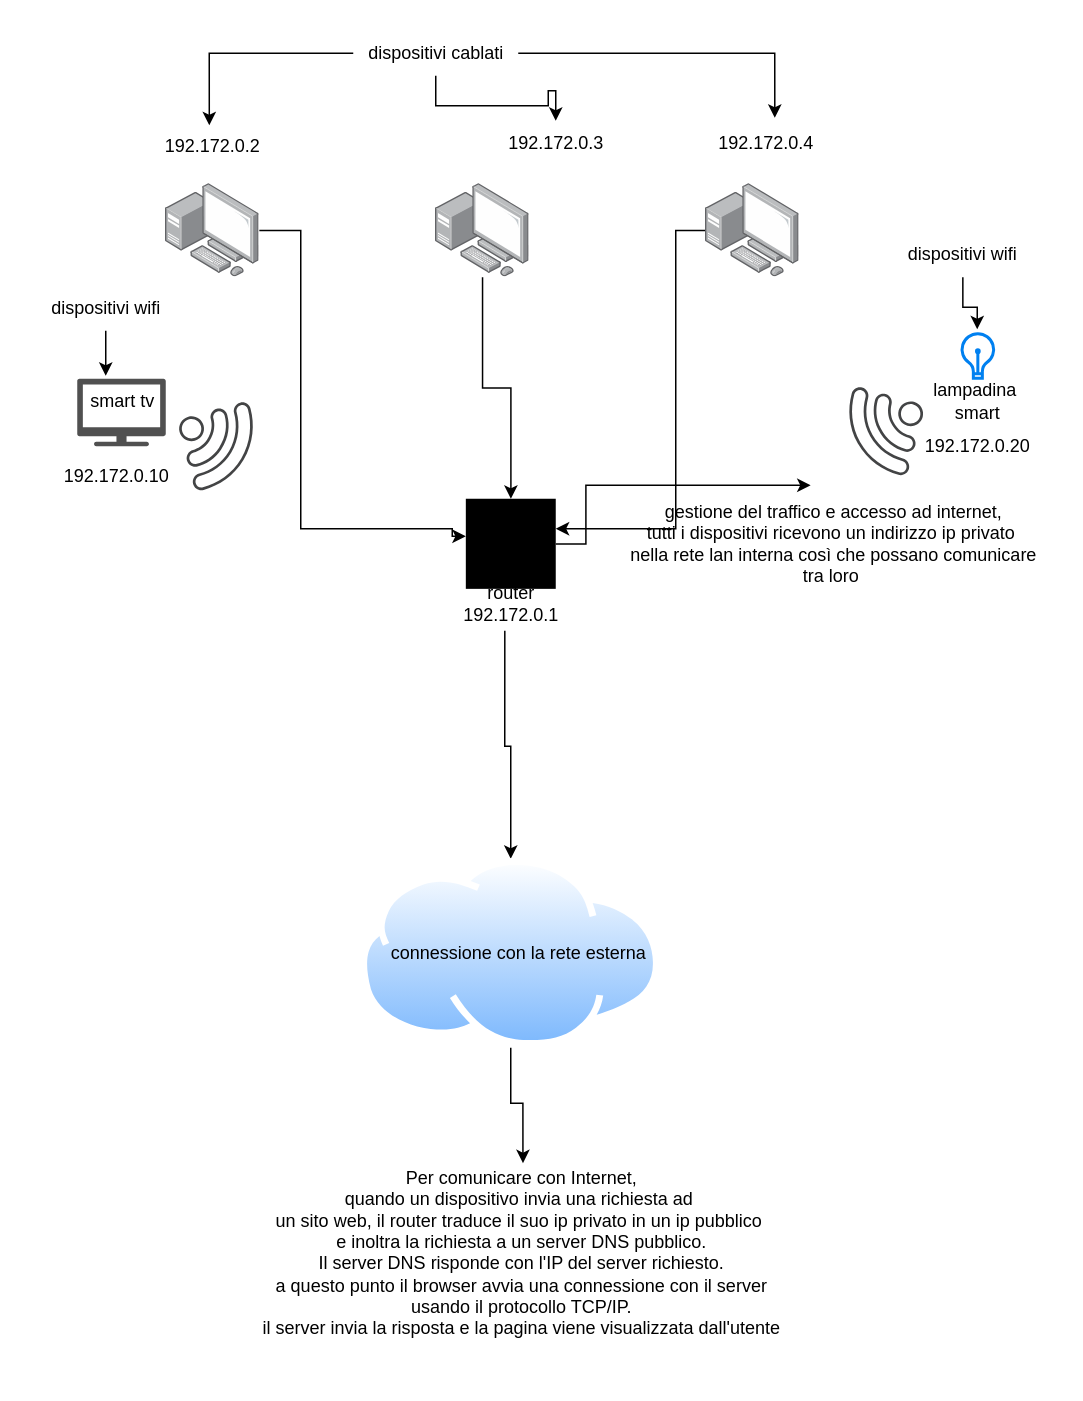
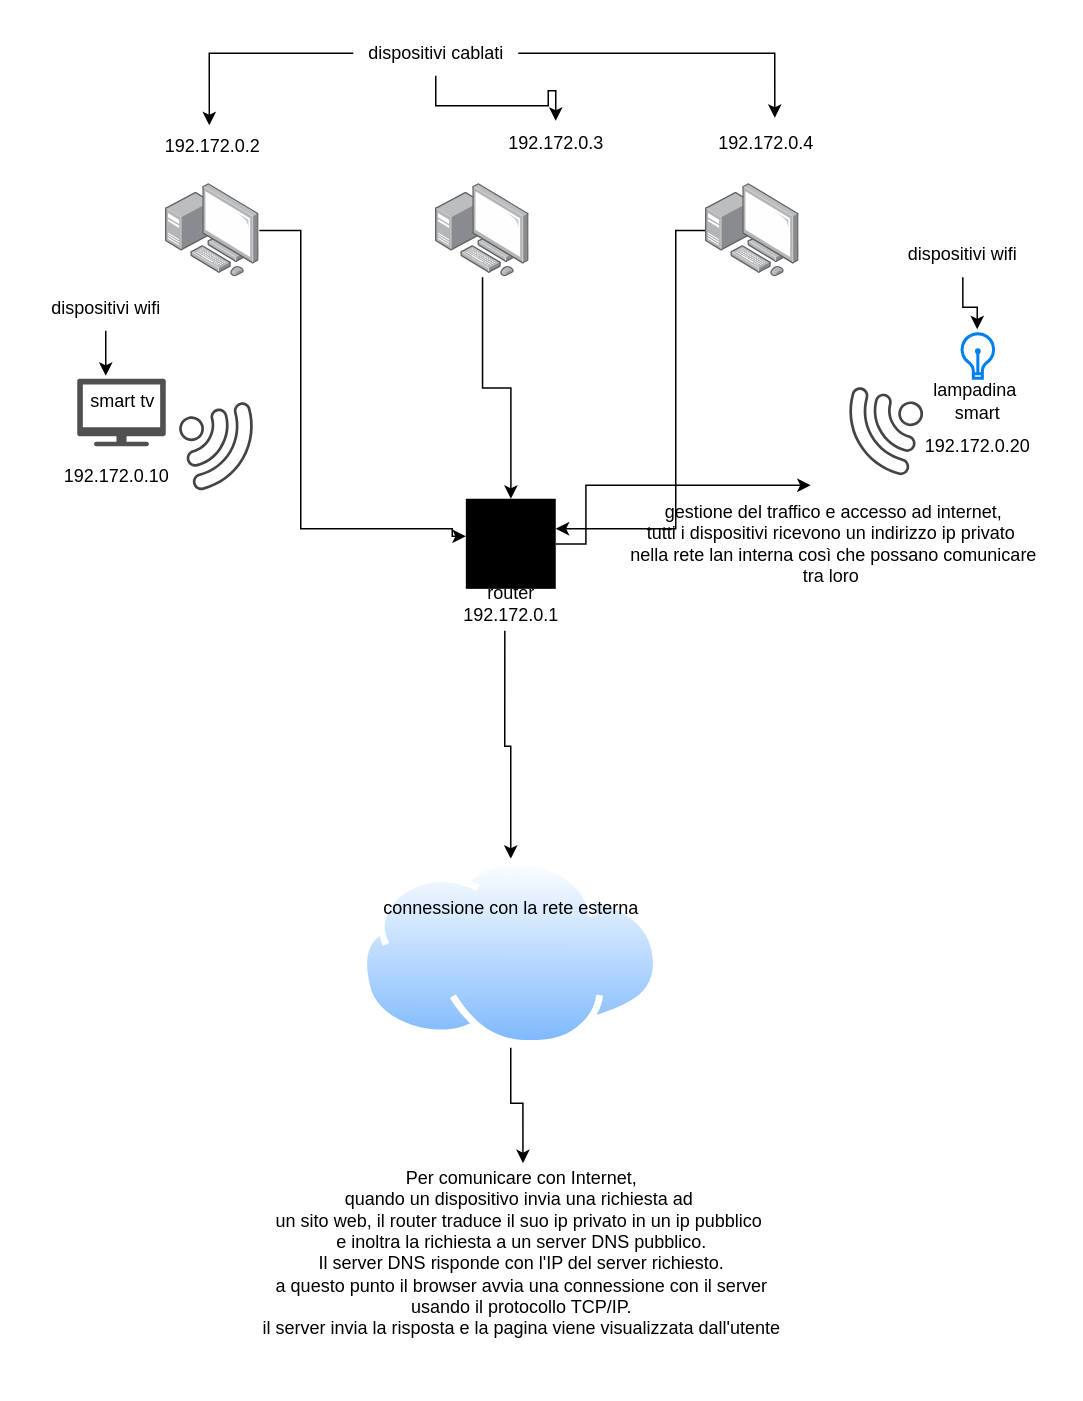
node "connessione con la rete esterna": moved (518, 953) -> (511, 908)
